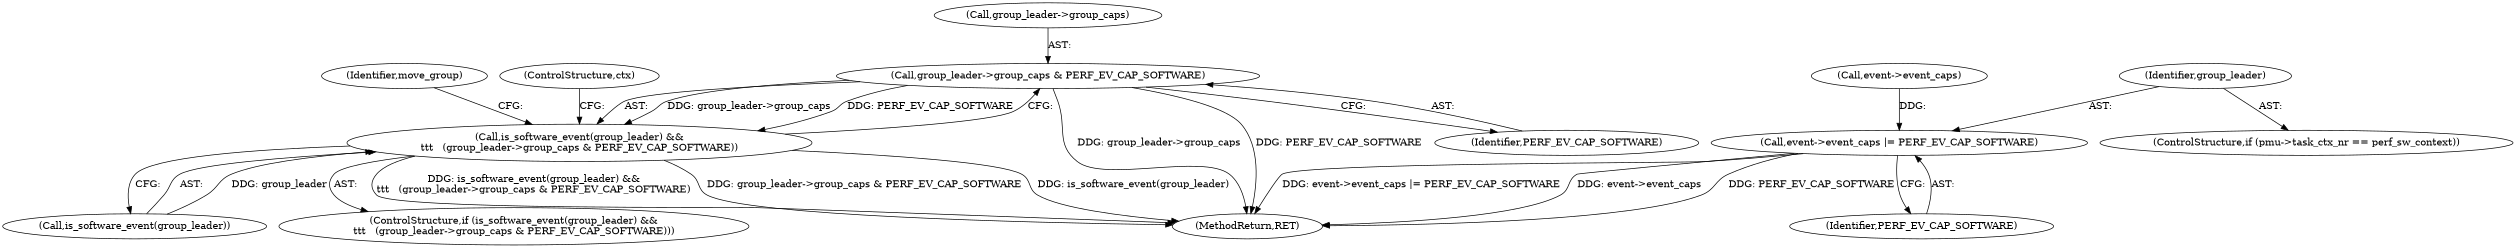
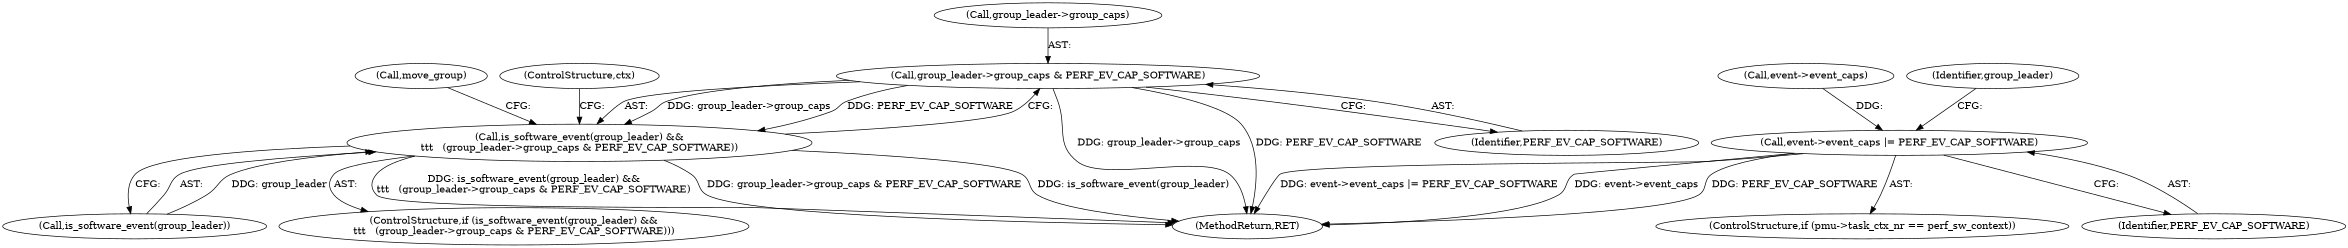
node "(Identifier,move_group)": label "(Identifier,move_group)" -> "(Call,move_group)"
edge "(Identifier,group_leader)" -> "(Call,event->event_caps |= PERF_EV_CAP_SOFTWARE)": label "AST: " -> "CFG: "
edge "(Identifier,group_leader)" -> "(ControlStructure,if (pmu->task_ctx_nr == perf_sw_context))": now "(Call,event->event_caps |= PERF_EV_CAP_SOFTWARE)" -> "(ControlStructure,if (pmu->task_ctx_nr == perf_sw_context))"
